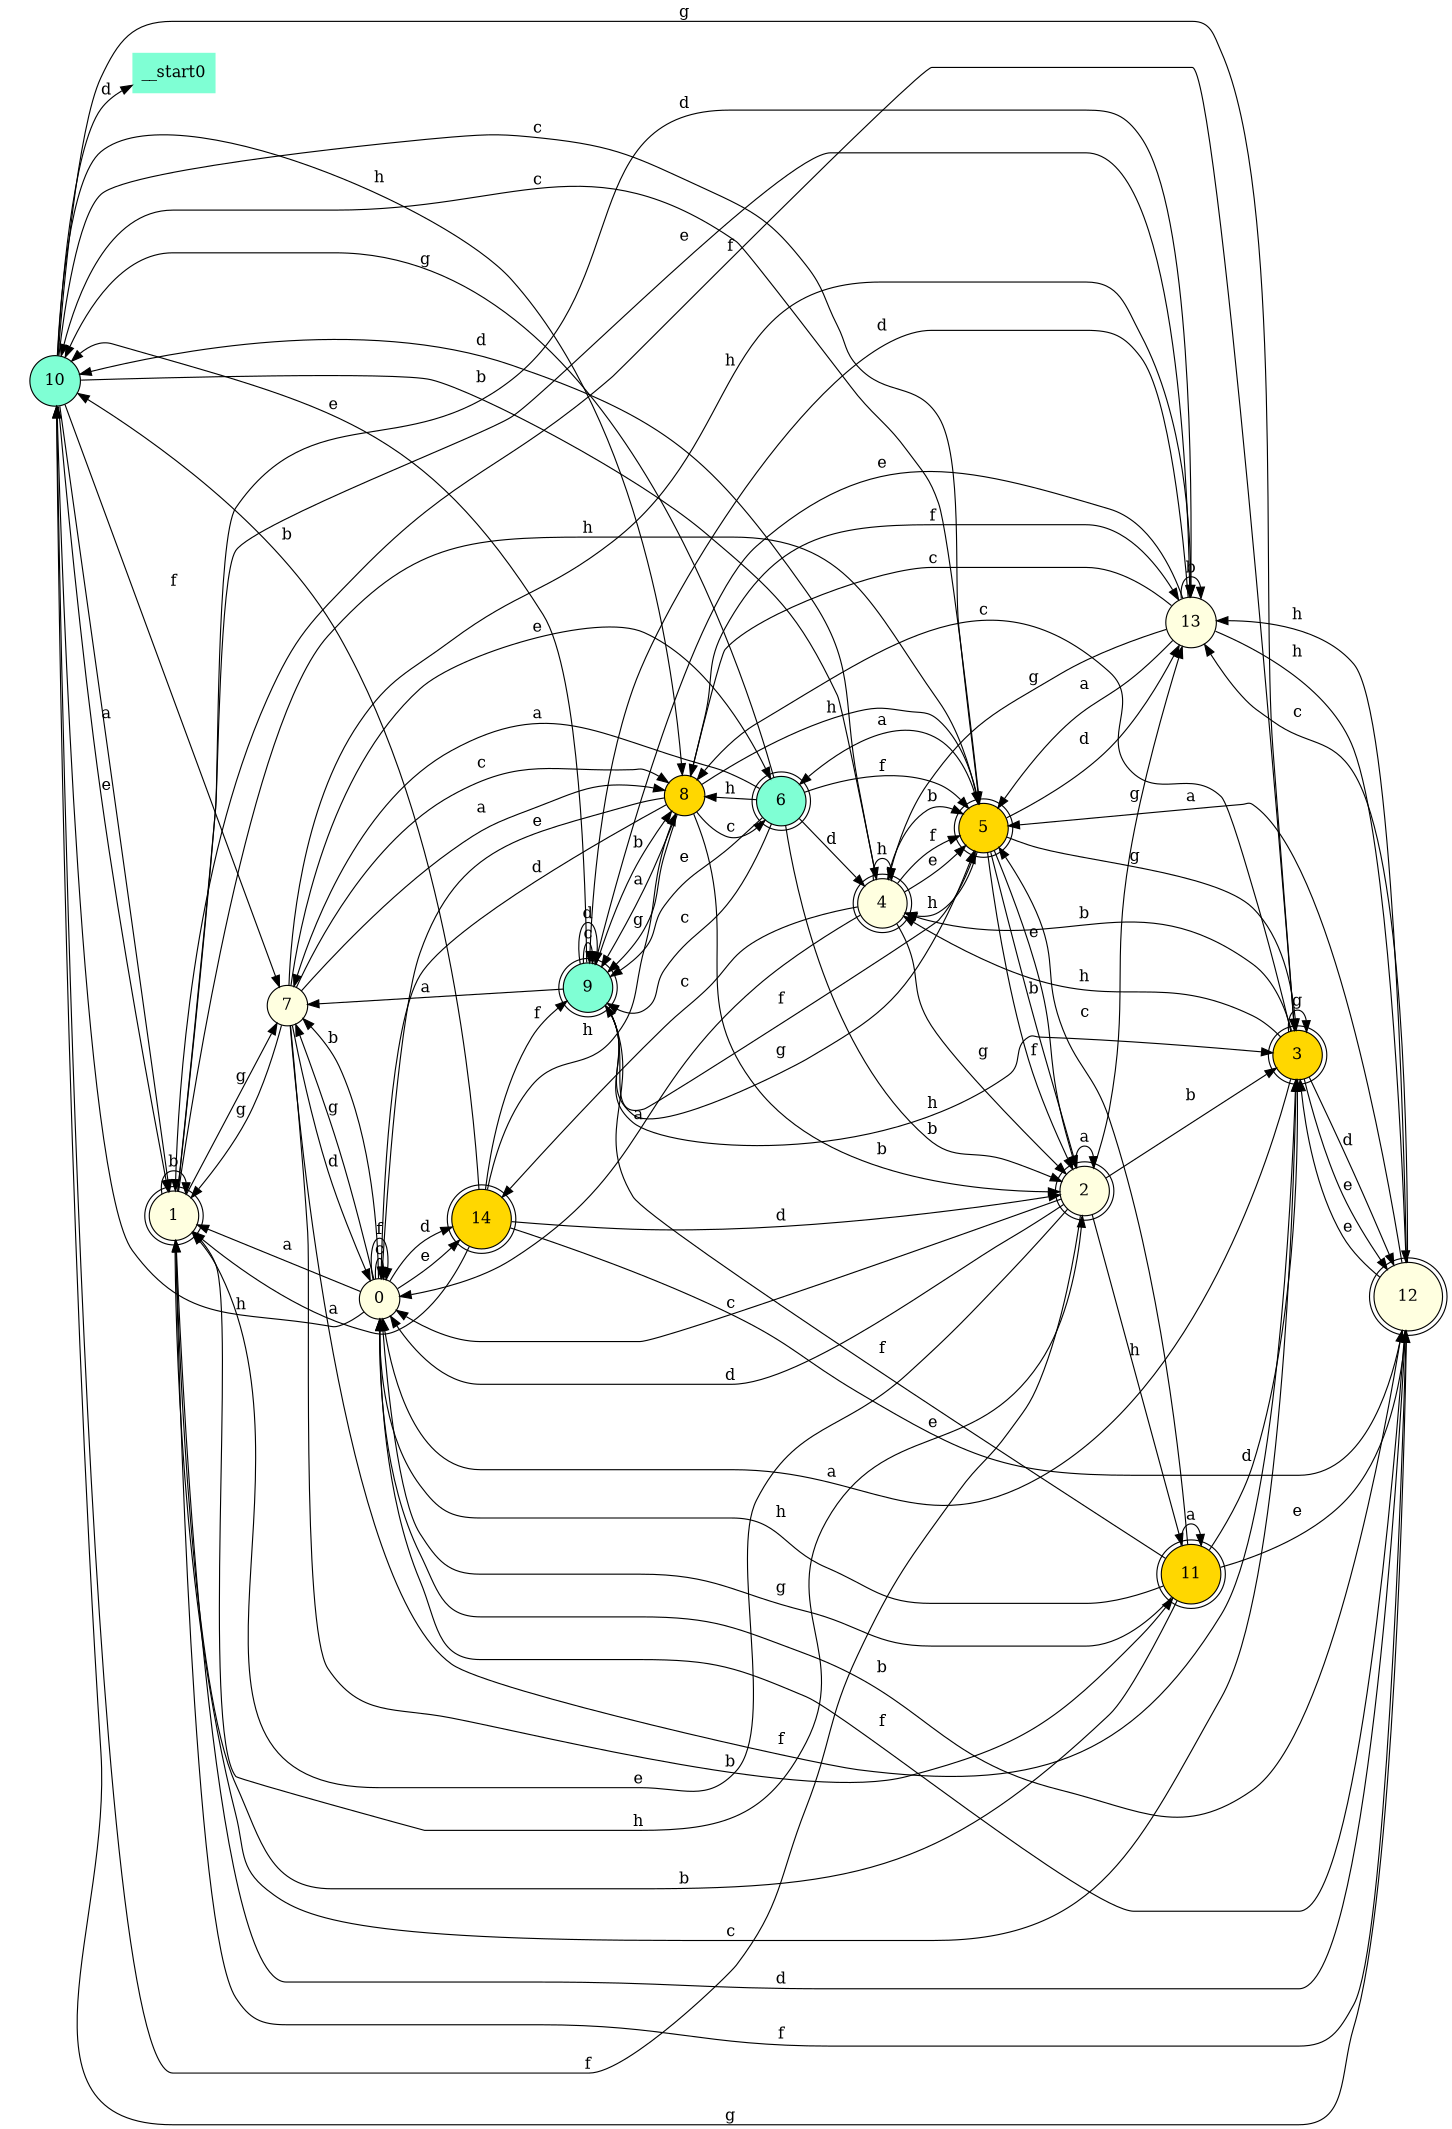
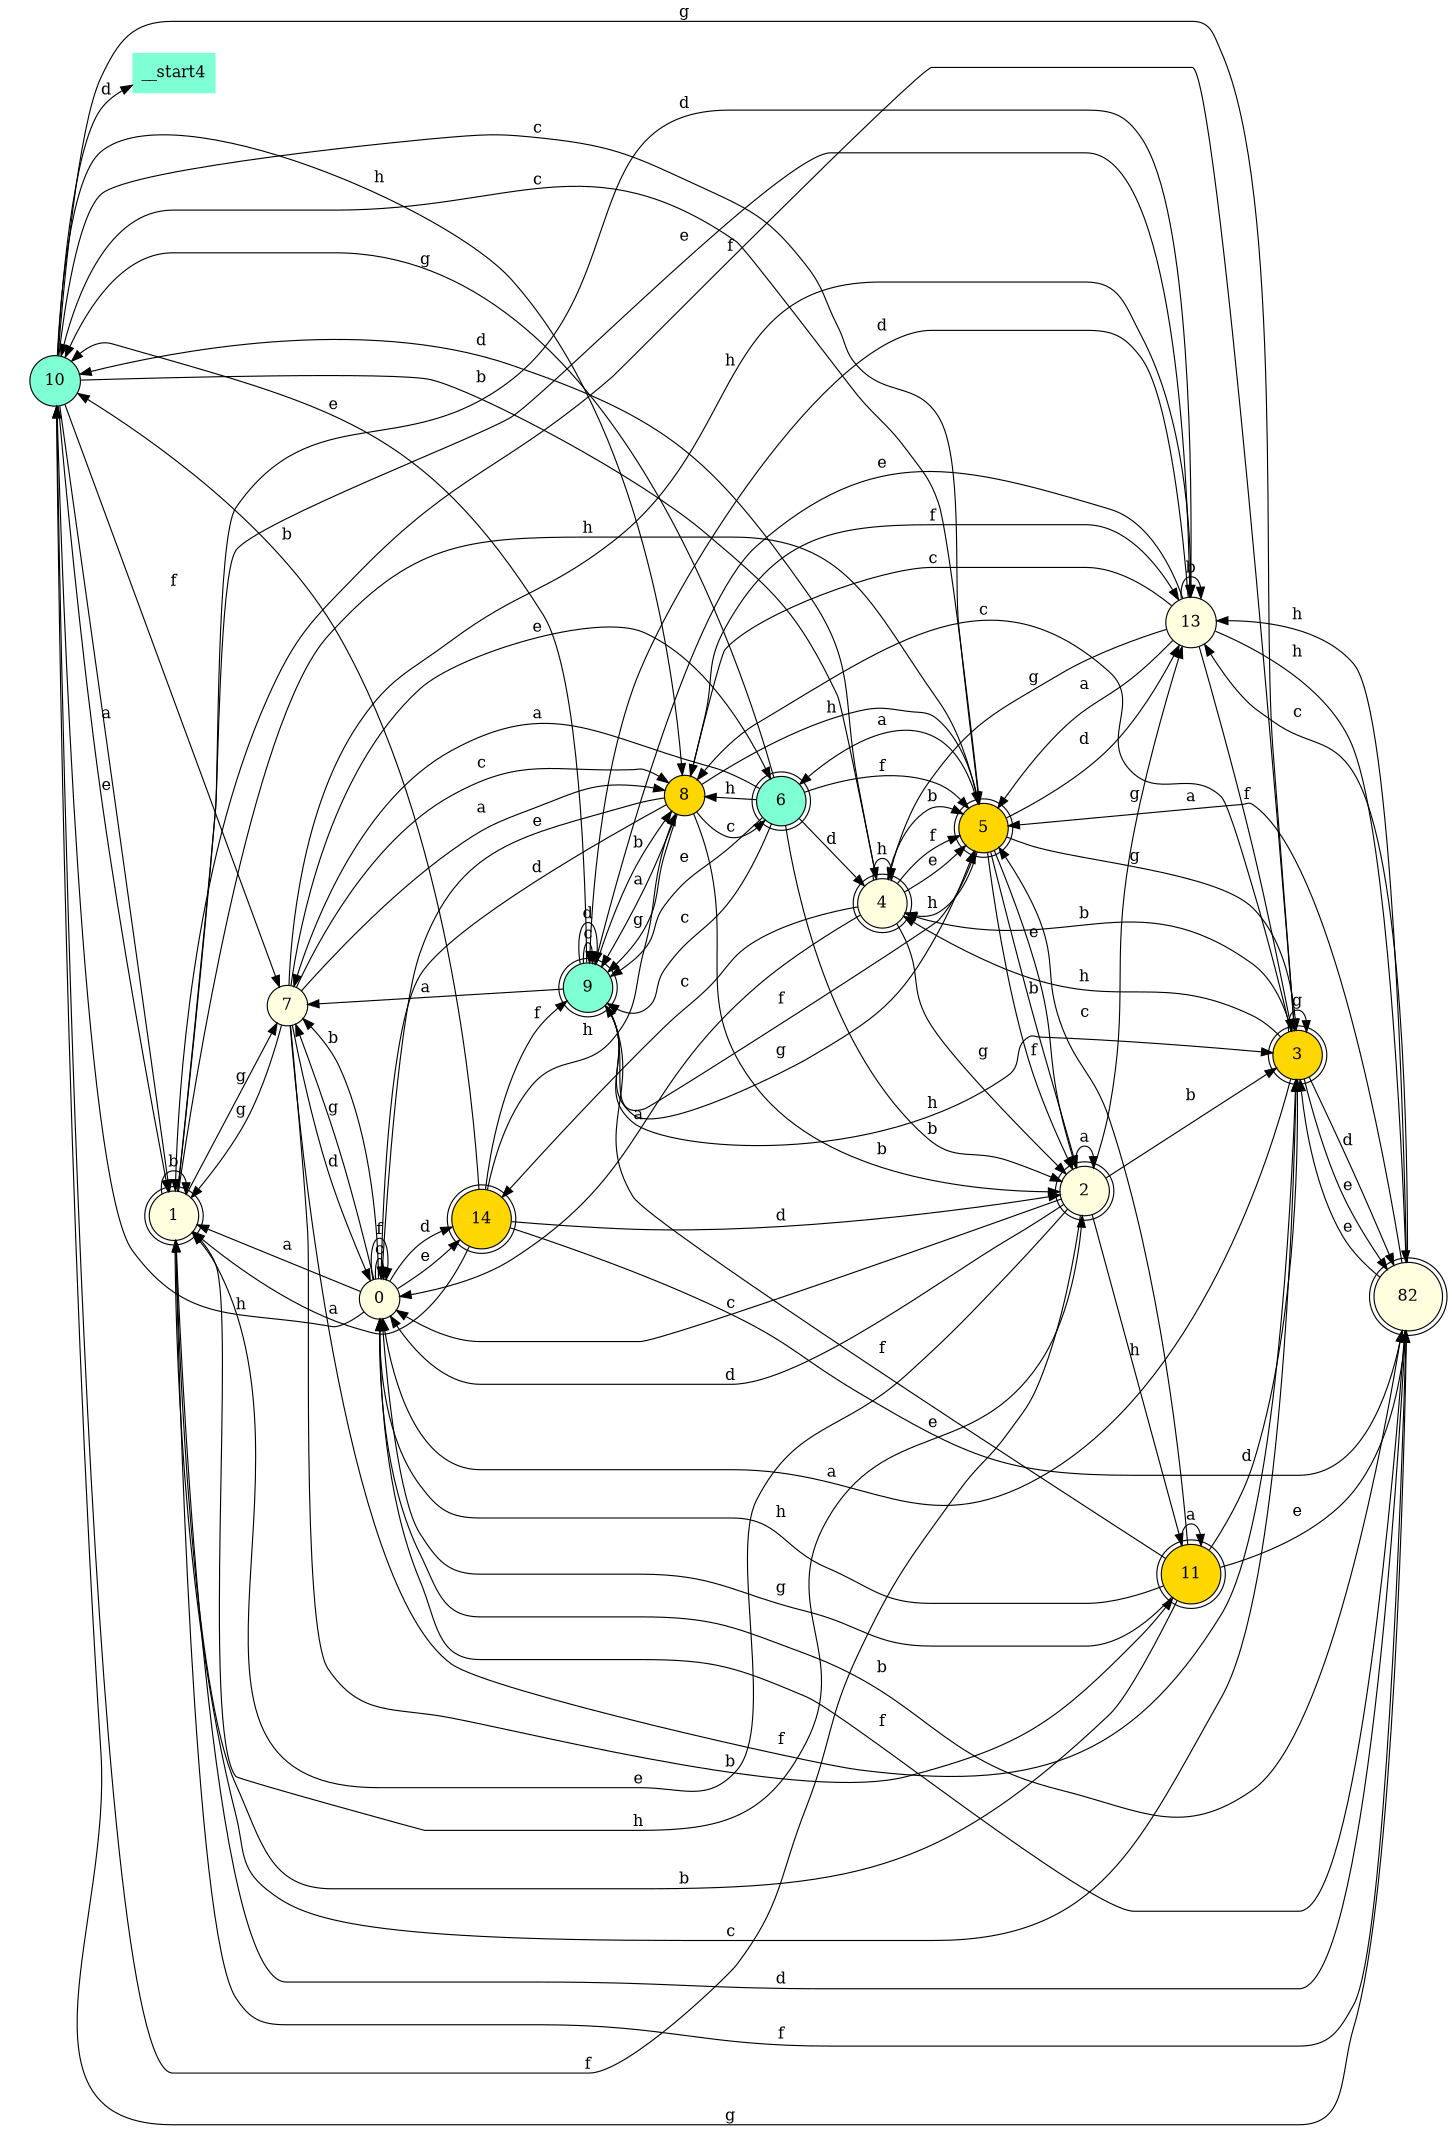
node "__start0": label "__start0" -> "__start4"
edge "13" -> "3": added, label "f"
node "12": label "12" -> "82"
